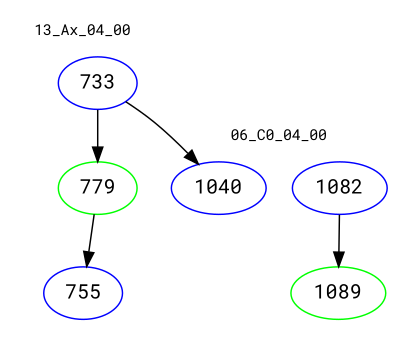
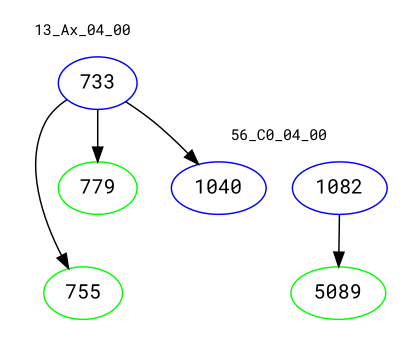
cluster "06_C0_04_00": label "06_C0_04_00" -> "56_C0_04_00"
edge "779" -> "755": now "733" -> "755"
node "755": color blue -> green
node "1089": label "1089" -> "5089"
